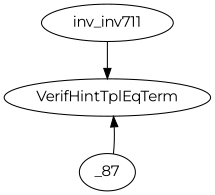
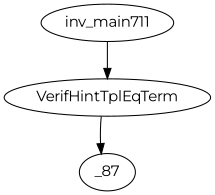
node "inv_inv711": label "inv_inv711" -> "inv_main711"
edge "_87" -> "VerifHintTplEqTerm": reversed
